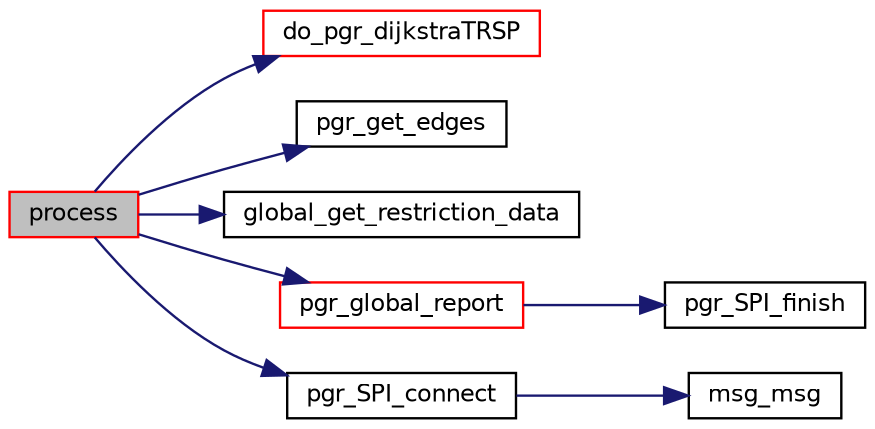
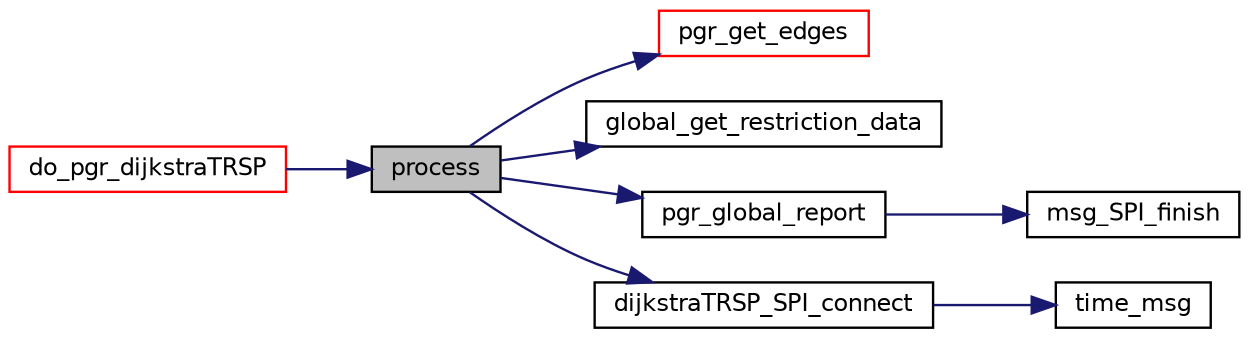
edge "process" -> "do_pgr_dijkstraTRSP": reversed
node "pgr_get_edges": color black -> red
node "process": color red -> black
node "pgr_global_report": color red -> black
node "pgr_SPI_finish": label "pgr_SPI_finish" -> "msg_SPI_finish"
node "pgr_SPI_connect": label "pgr_SPI_connect" -> "dijkstraTRSP_SPI_connect"
node "msg_msg": label "msg_msg" -> "time_msg"
